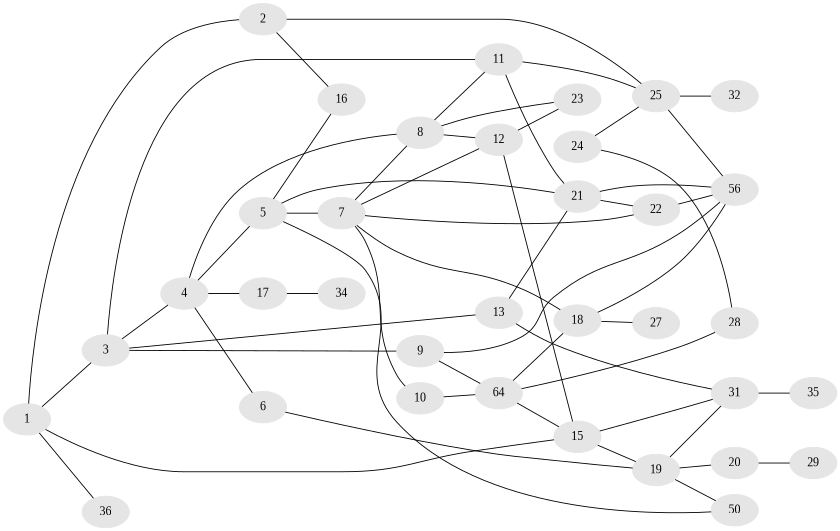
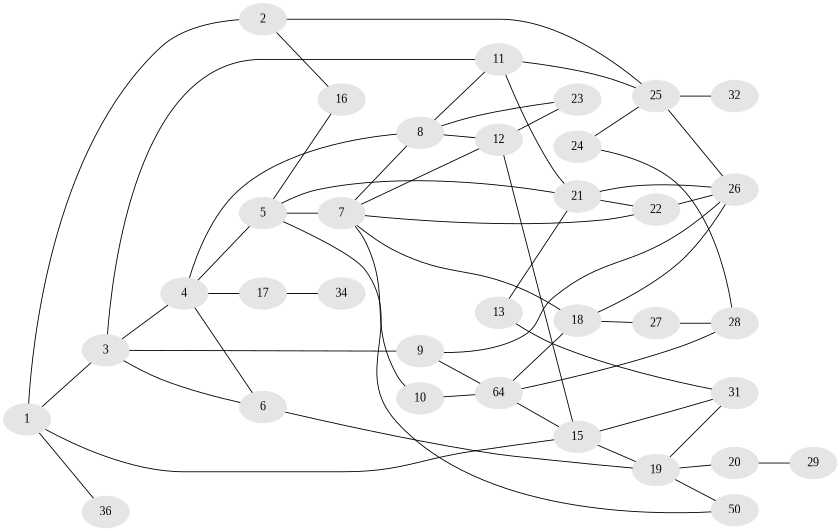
node "56": label "56" -> "26"
edge "27" -- "28": added
edge "13" -- "3": now "6" -- "3"
node "35": removed
